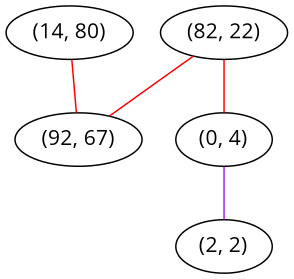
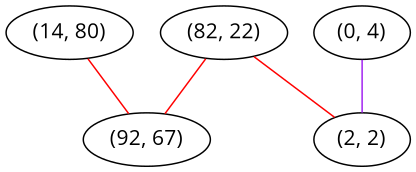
edge "(82, 22)" -- "(0, 4)": now "(82, 22)" -- "(2, 2)"
